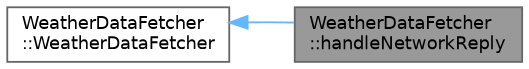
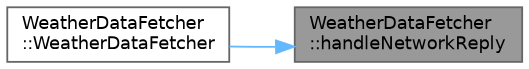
edge "WeatherDataFetcher ::handleNetworkReply" -> "WeatherDataFetcher ::WeatherDataFetcher": reversed
